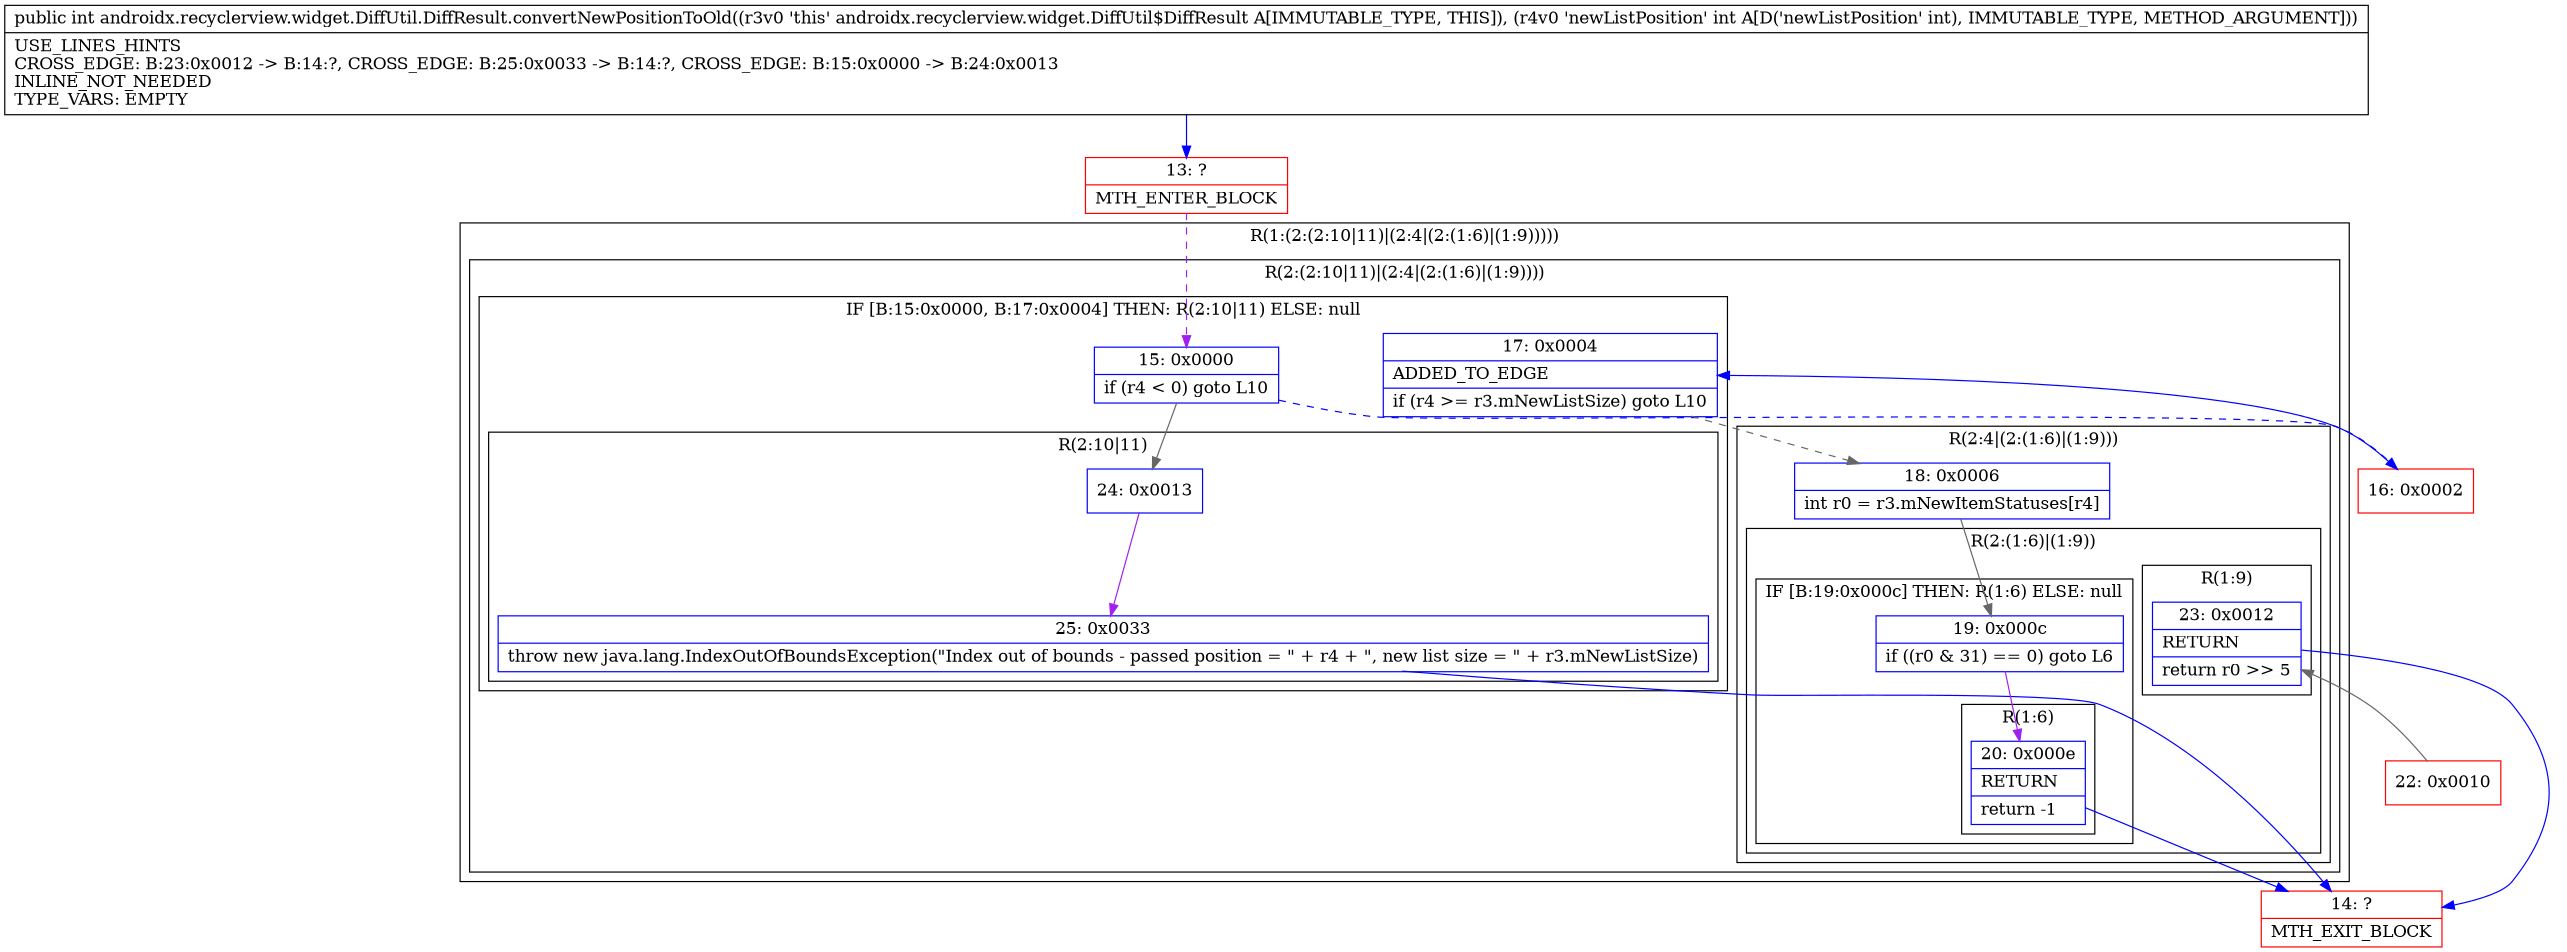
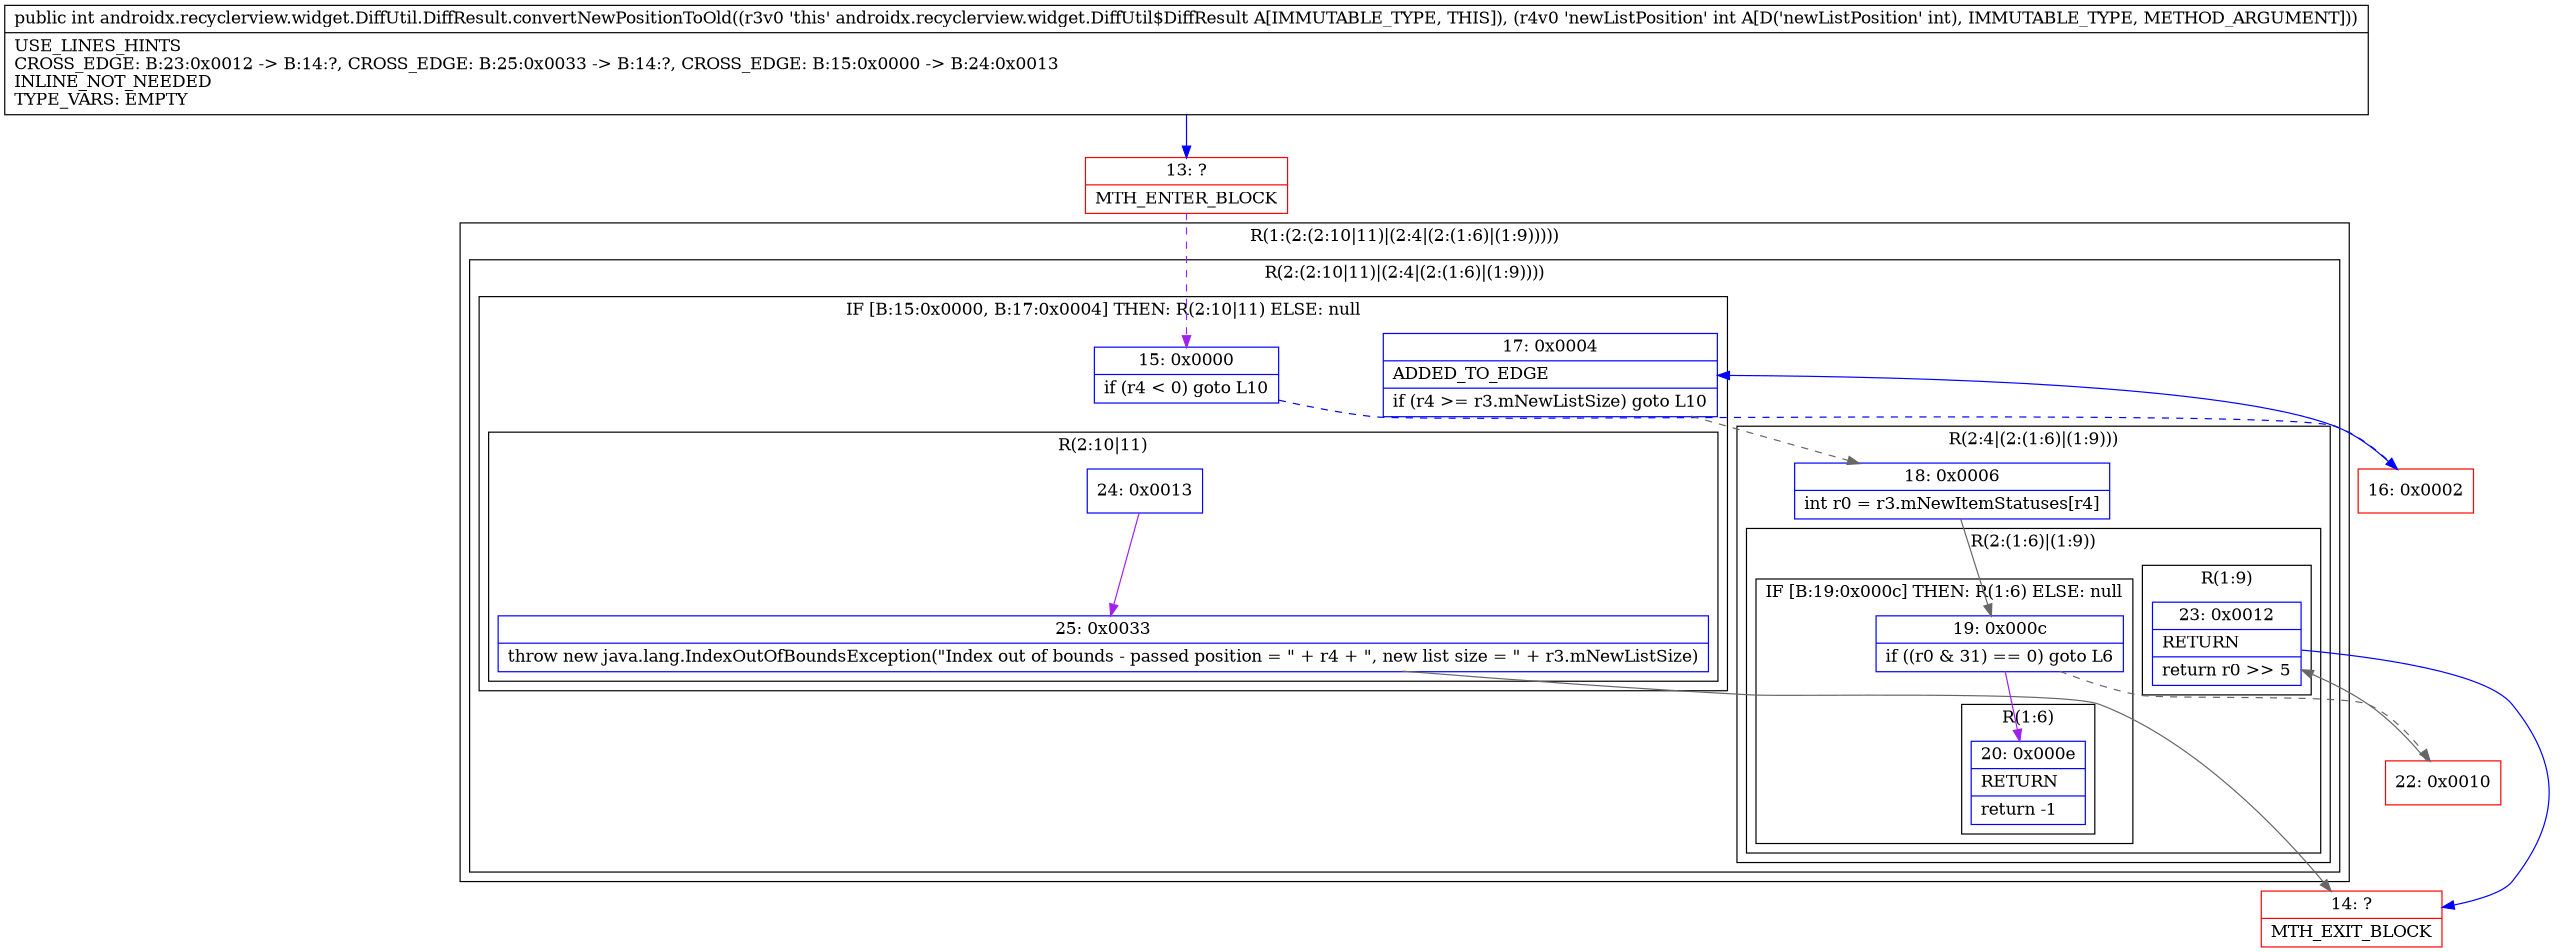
edge "15: 0x0000" -> "24: 0x0013": removed
edge "25: 0x0033" -> "14: ?": color blue -> gray40
edge "19: 0x000c" -> "22: 0x0010": added
edge "20: 0x000e" -> "14: ?": removed
